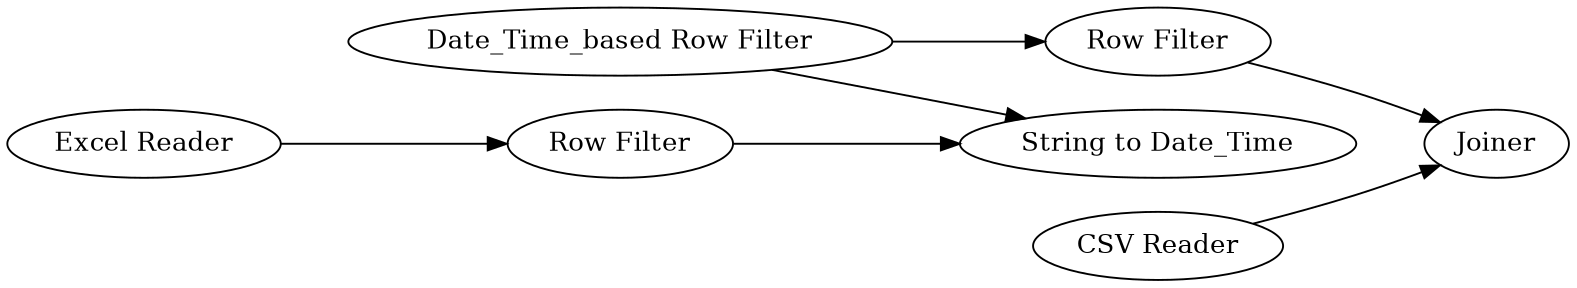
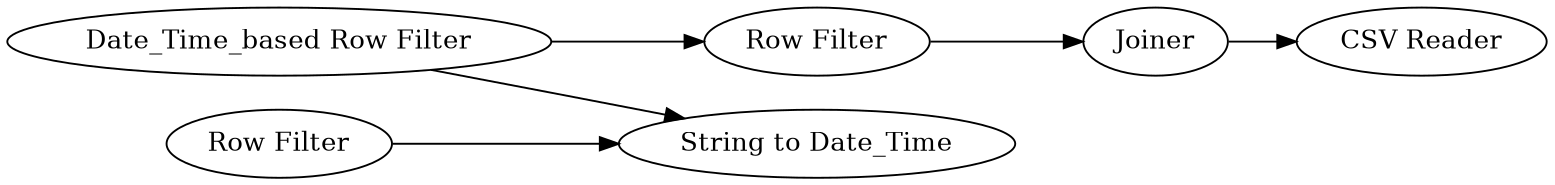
node "Excel Reader": removed
edge "CSV Reader" -> "Joiner": reversed
